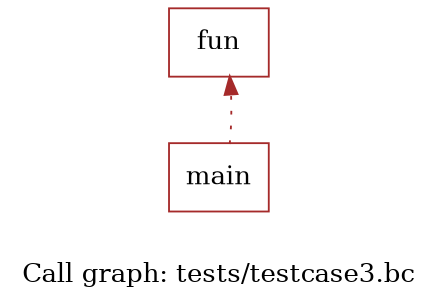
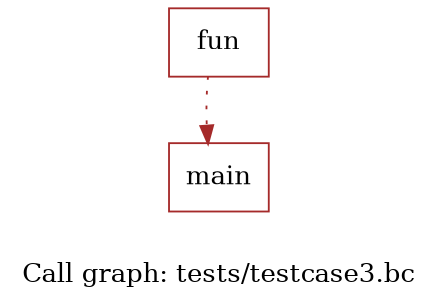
edge "main" -> "fun": reversed
